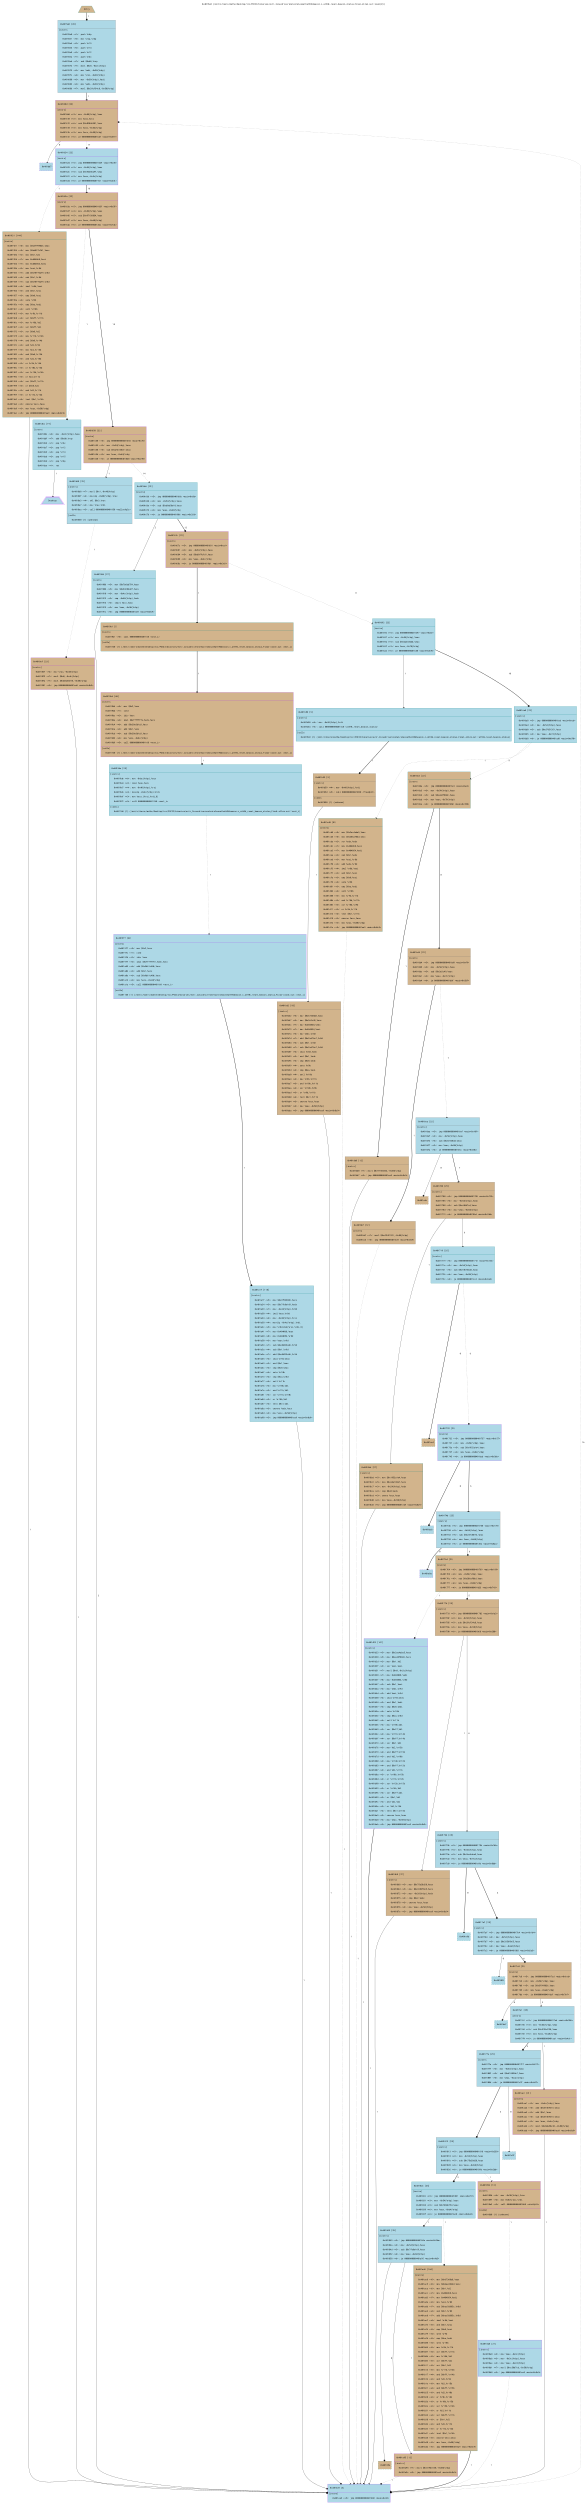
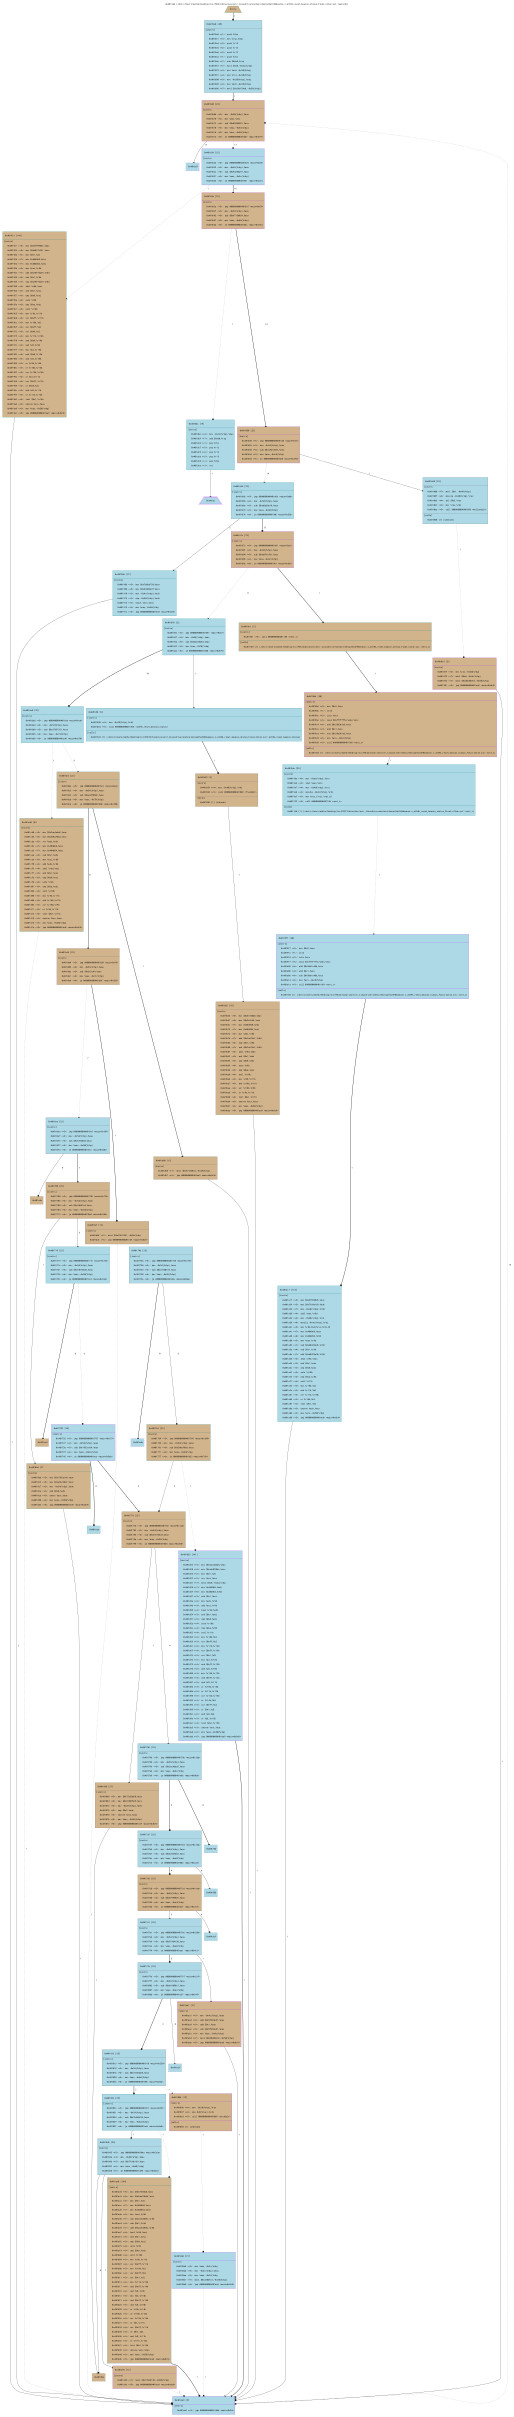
edge "0x401732 [25]" -> "0x40174b [25]": now "0x401732 [25]" -> "0x40177d [25]"
edge "0x401868 [27]" -> "0x401ea9 [5]": now "0x401868 [27]" -> "0x40185e"
